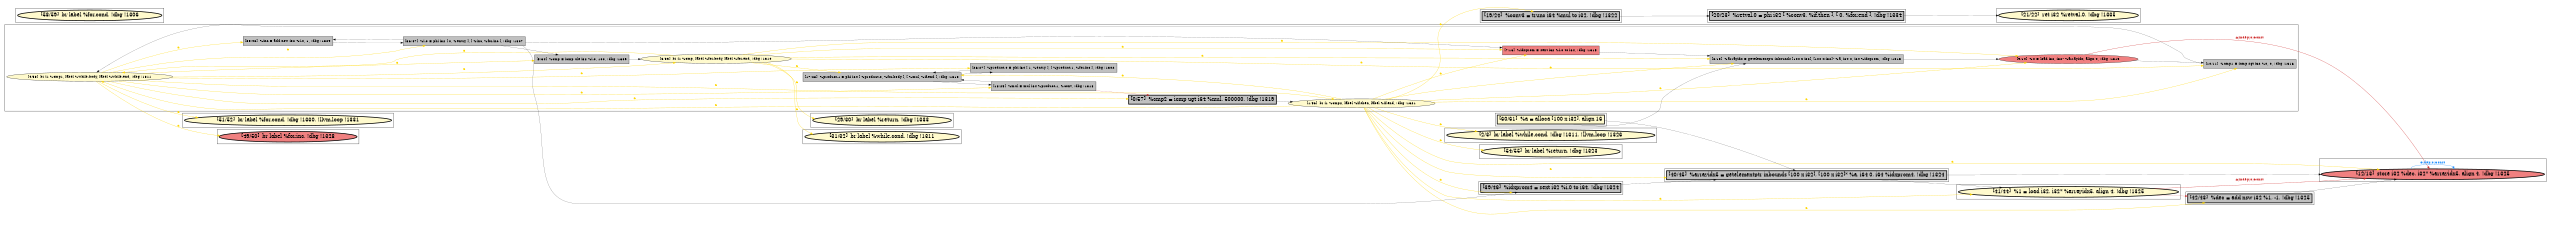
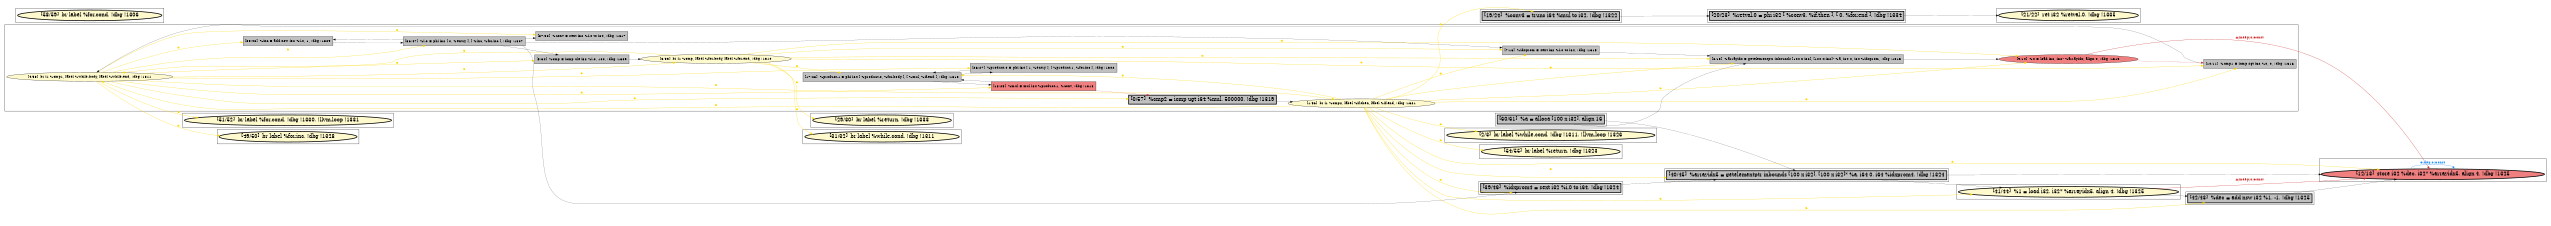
node "[37/38]  %conv = sext i32 %i.0 to i64, !dbg !1317": added
node "[7/16]  %idxprom = sext i32 %i.0 to i64, !dbg !1315": fillcolor lightcoral -> grey
edge "[9/14]  %0 = load i32, i32* %arrayidx, align 4, !dbg !1315" -> "[10/11]  %cmp1 = icmp sgt i32 %0, 0, !dbg !1316": color black -> firebrick3
node "[18/25]  %mul = mul i64 %product.1, %conv, !dbg !1318": fillcolor grey -> lightcoral
node "[60/61]  %a = alloca [100 x i32], align 16": fillcolor lemonchiffon -> grey
node "[49/50]  br label %for.inc, !dbg !1328": fillcolor lightcoral -> lemonchiffon
edge "[41/44]  %1 = load i32, i32* %arrayidx5, align 4, !dbg !1325" -> "[42/43]  %dec = add nsw i32 %1, -1, !dbg !1325": color firebrick3 -> black
